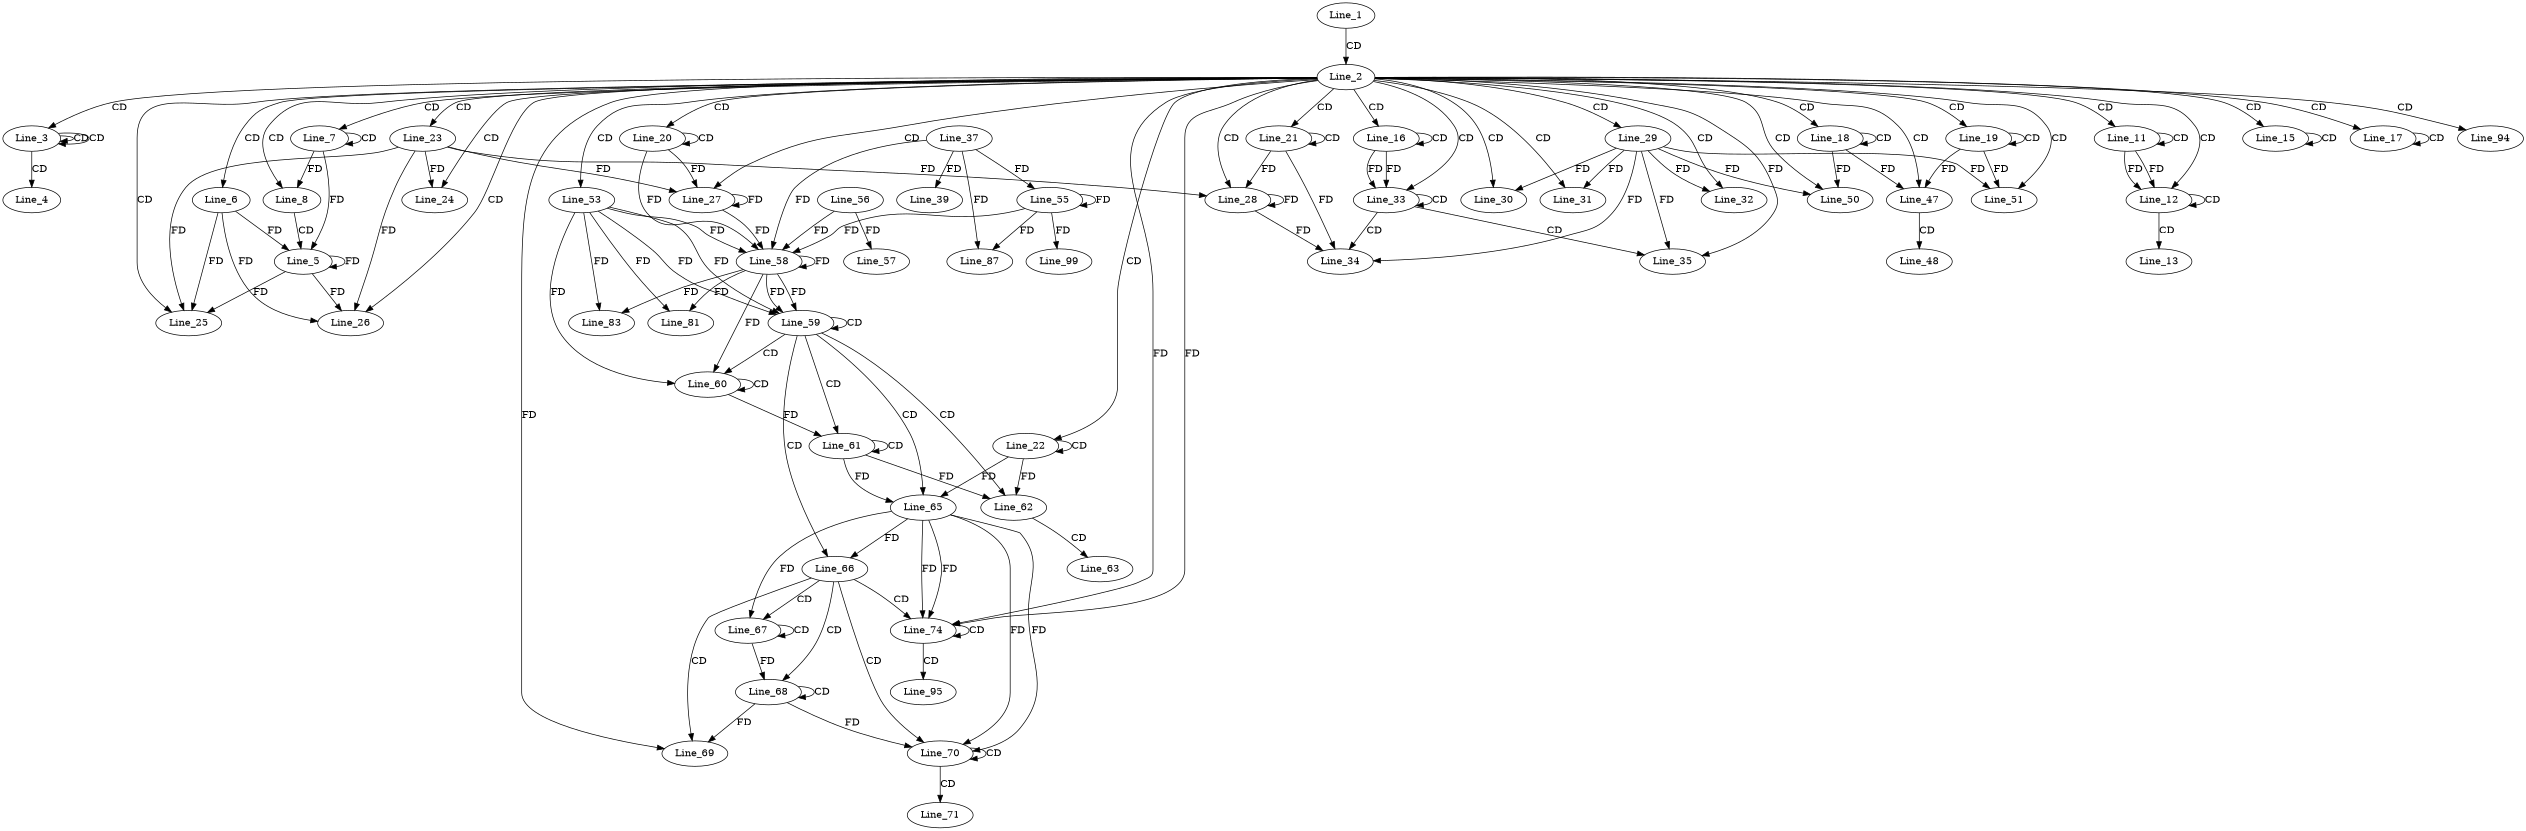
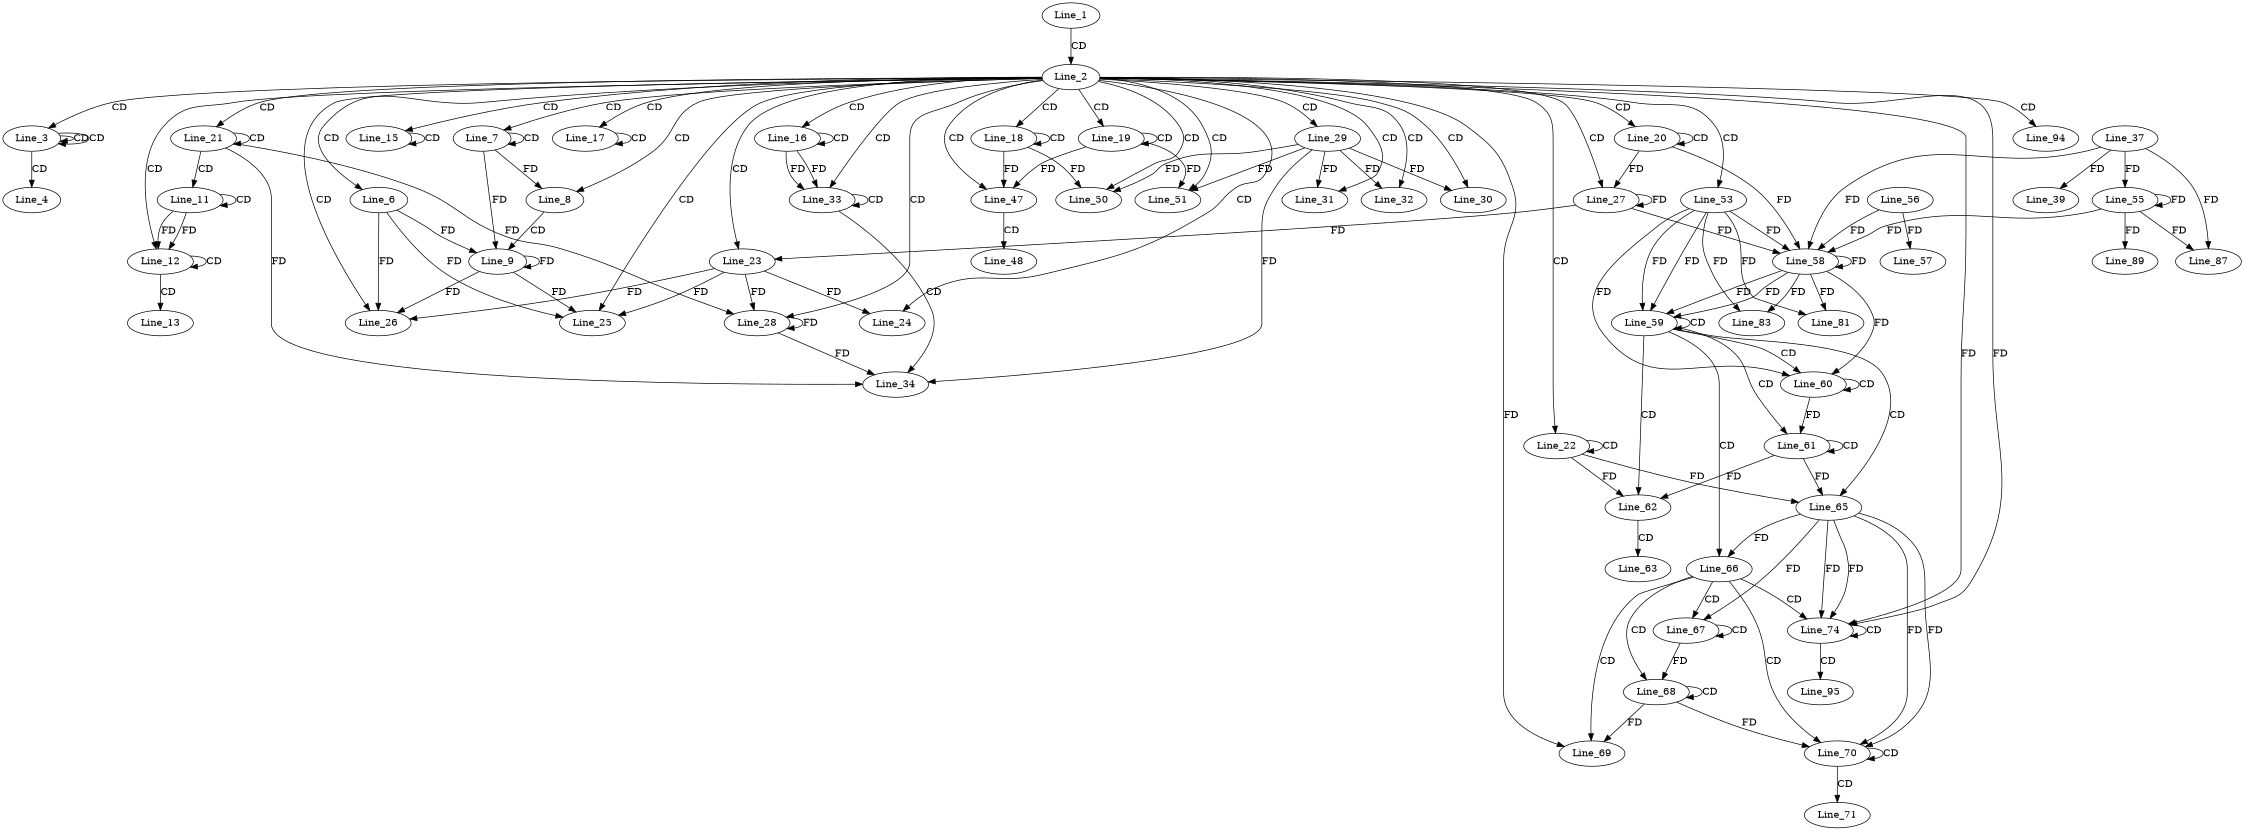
edge "Line_2" -> "Line_11": now "Line_21" -> "Line_11"
edge "Line_23" -> "Line_27": reversed
node "Line_5": label "Line_5" -> "Line_9"
node "Line_99": label "Line_99" -> "Line_89"
node "Line_35": removed
